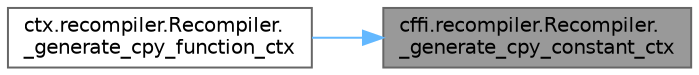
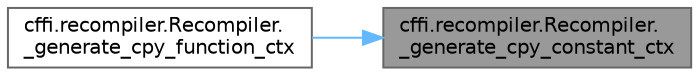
node "ctx.recompiler.Recompiler. _generate_cpy_function_ctx": label "ctx.recompiler.Recompiler. _generate_cpy_function_ctx" -> "cffi.recompiler.Recompiler. _generate_cpy_function_ctx"
